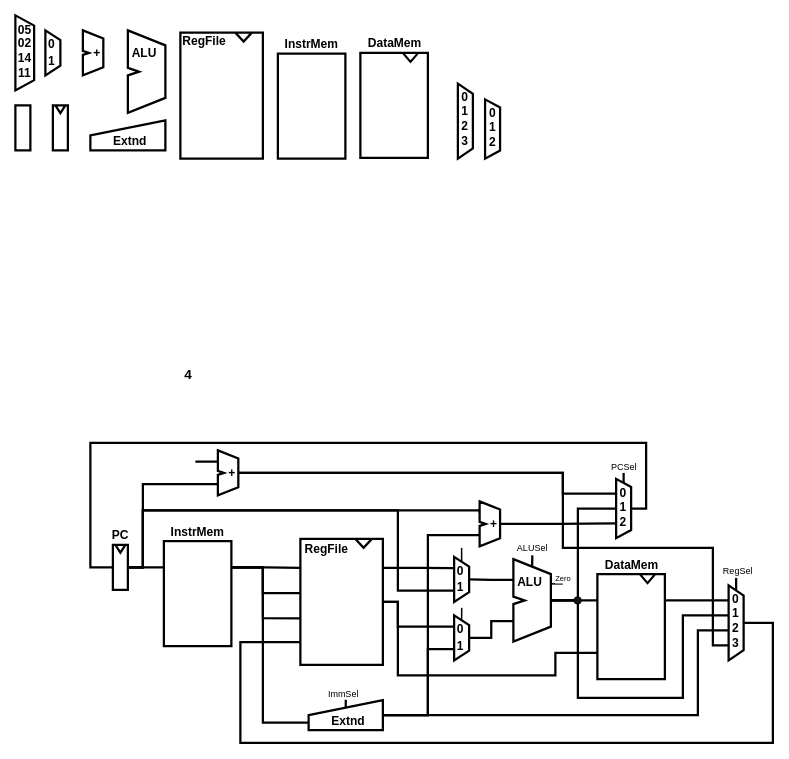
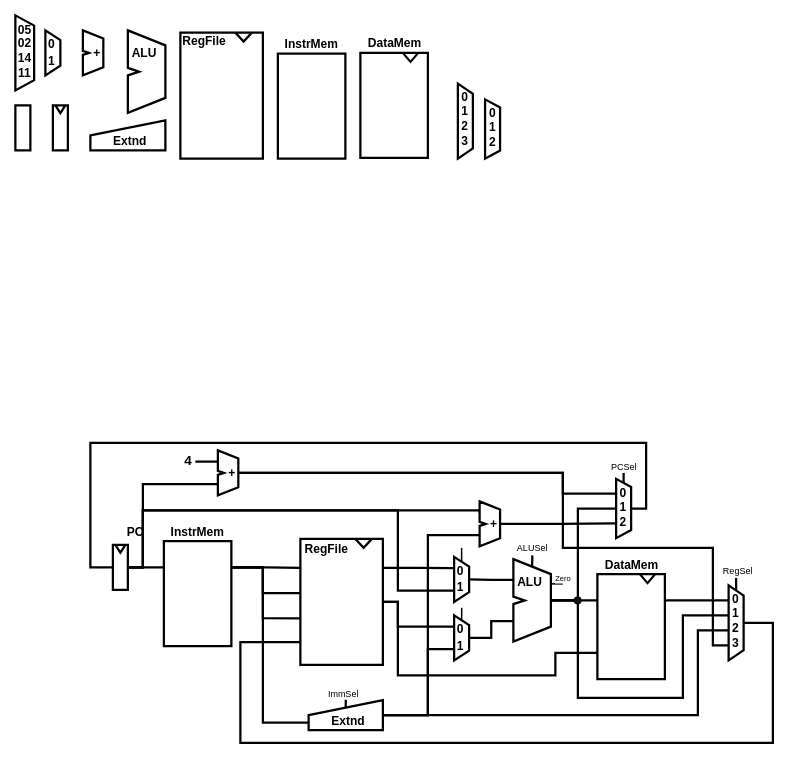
node "4": moved (188, 375) -> (188, 461)
node "PC": moved (120, 535) -> (135, 531)
